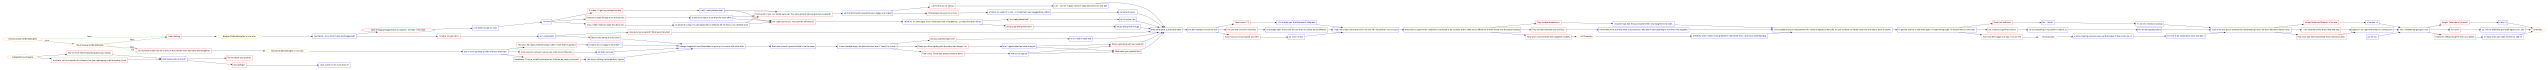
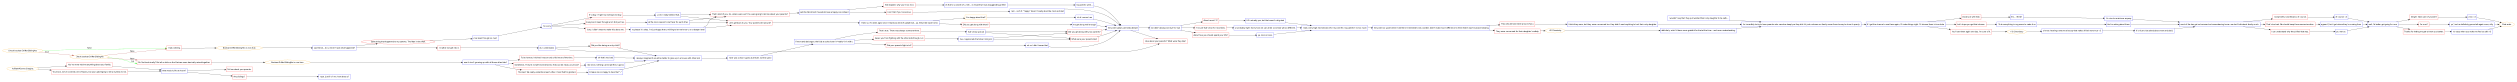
node "They underestimated you.": removed
edge "I can understand why they'd feel that way." -> "agreed :) but I get where they're coming from": now "I can understand why they'd feel that way." -> "ya. me too."
edge "How about your parents? What were they like?" -> "they were great. just kinda distant": reversed
